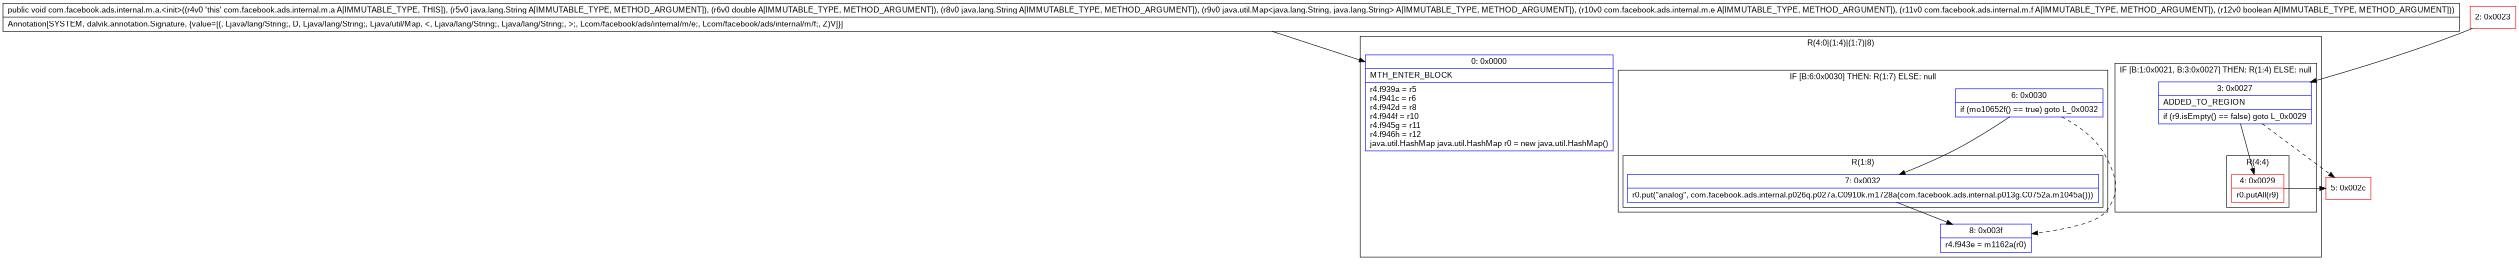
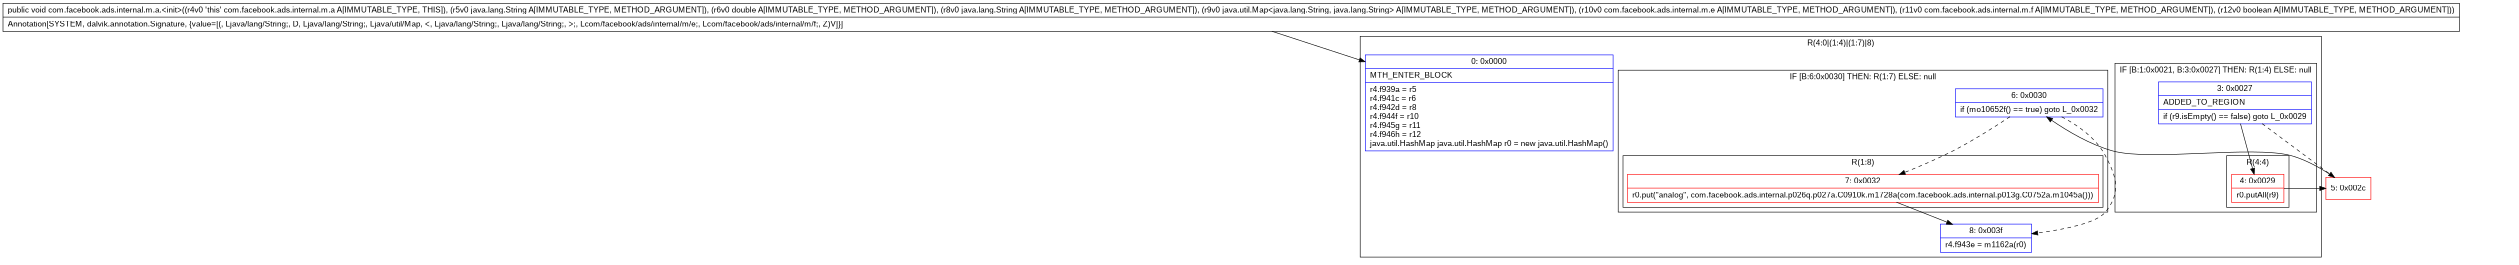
node "2: 0x0023": removed
edge "6: 0x0030" -> "7: 0x0032": style solid -> dashed
edge "5: 0x002c" -> "6: 0x0030": added
node "7: 0x0032": color blue -> red
